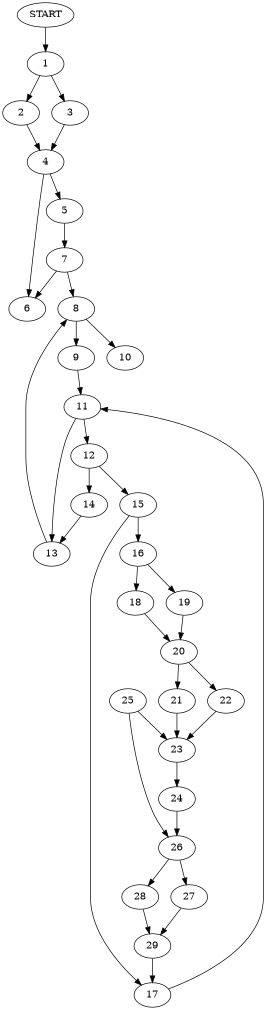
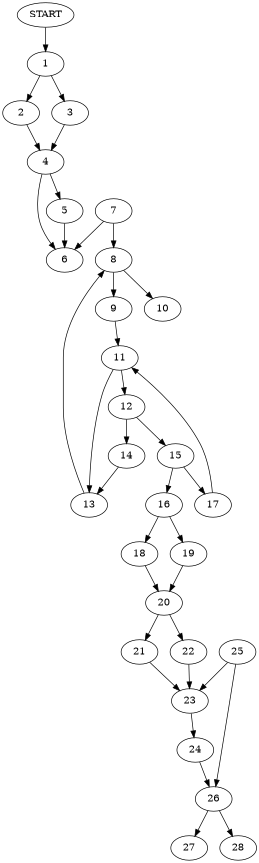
edge "5" -> "7": now "5" -> "6"
node "29": removed
